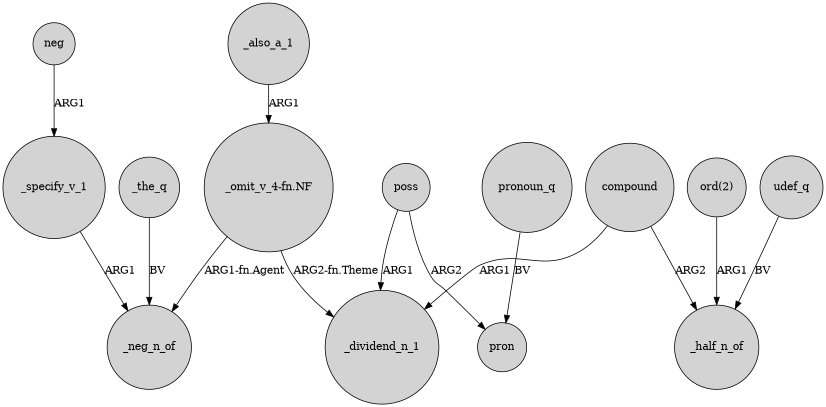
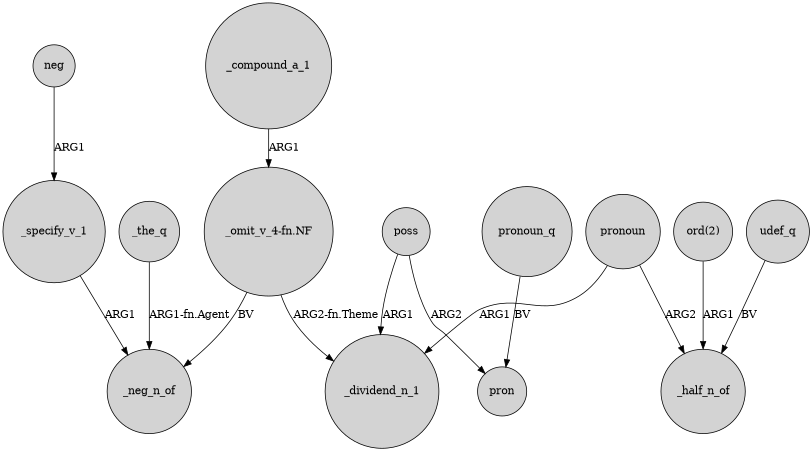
node "_also_a_1": label "_also_a_1" -> "_compound_a_1"
node "compound": label "compound" -> "pronoun"
edge "_the_q" -> "_neg_n_of": label "BV" -> "ARG1-fn.Agent"
edge "_omit_v_4-fn.NF" -> "_neg_n_of": label "ARG1-fn.Agent" -> "BV"
